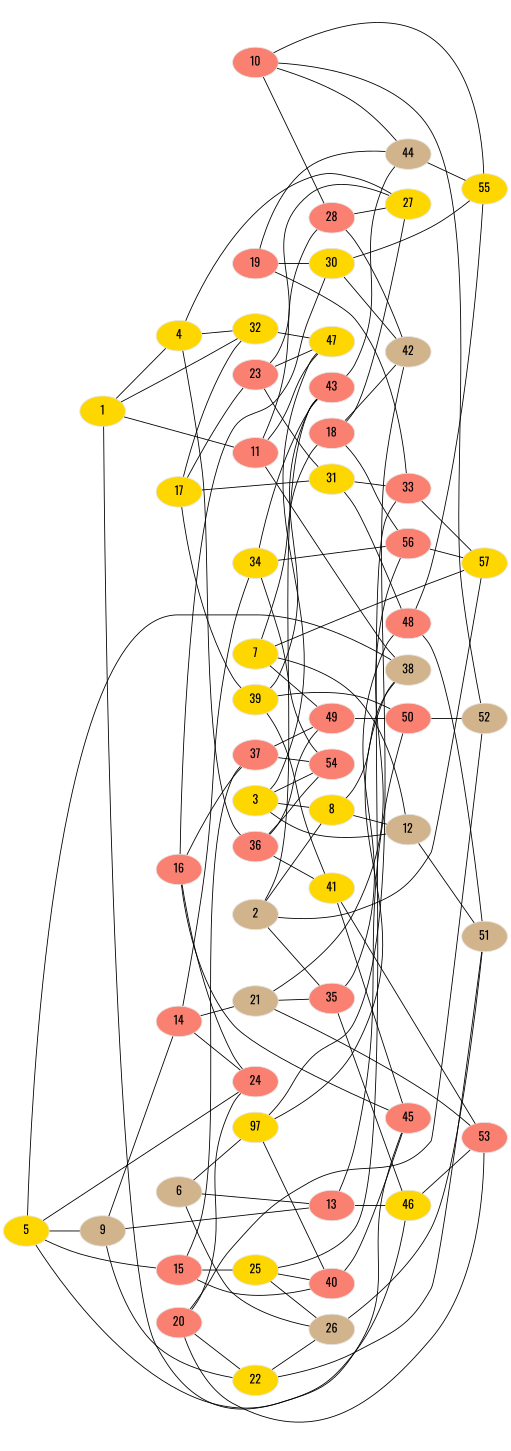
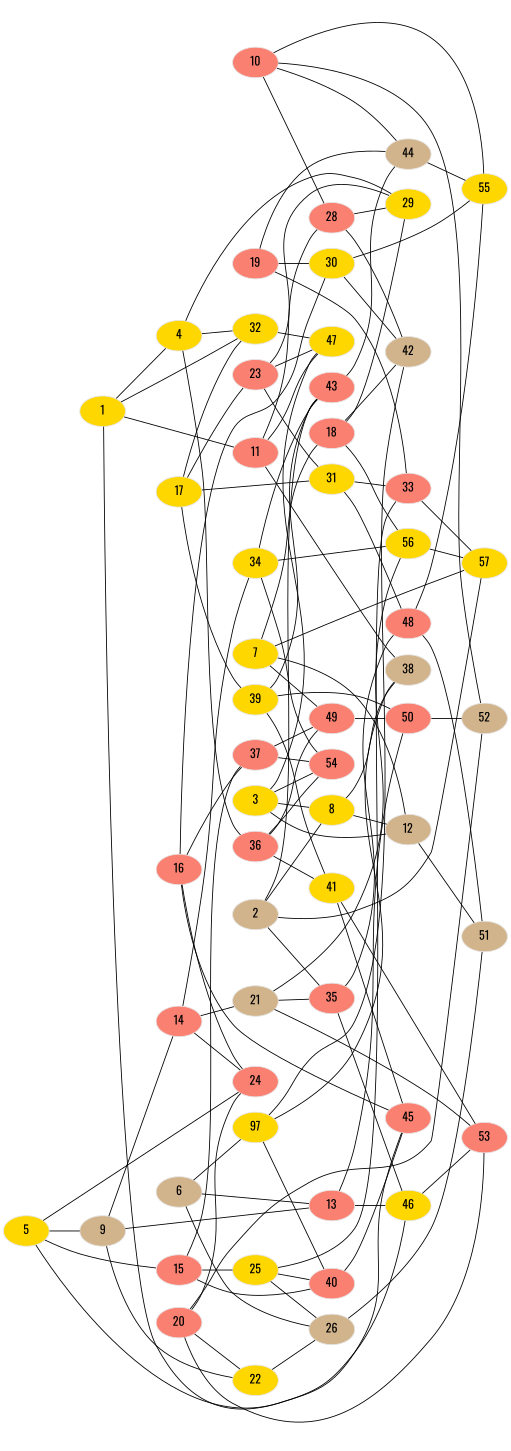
node "27": label "27" -> "29"
node "56": fillcolor salmon -> gold
edge "38" -- "5": removed
edge "51" -- "22": removed
